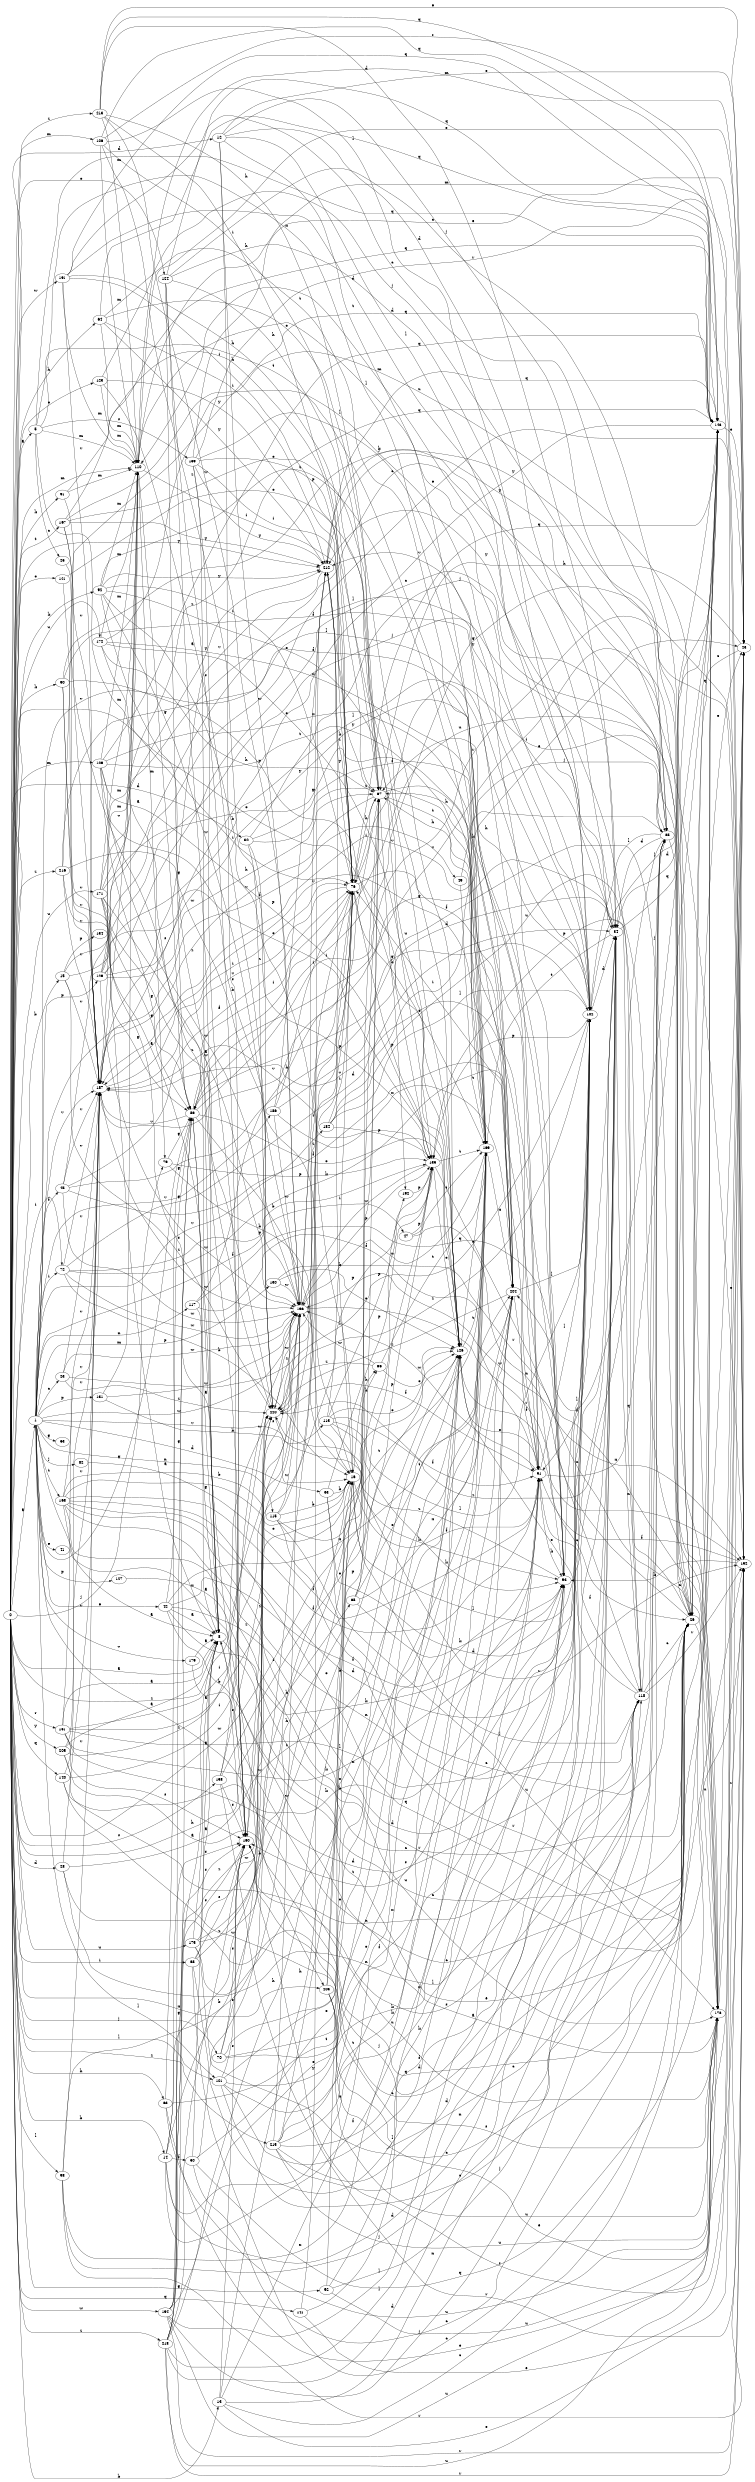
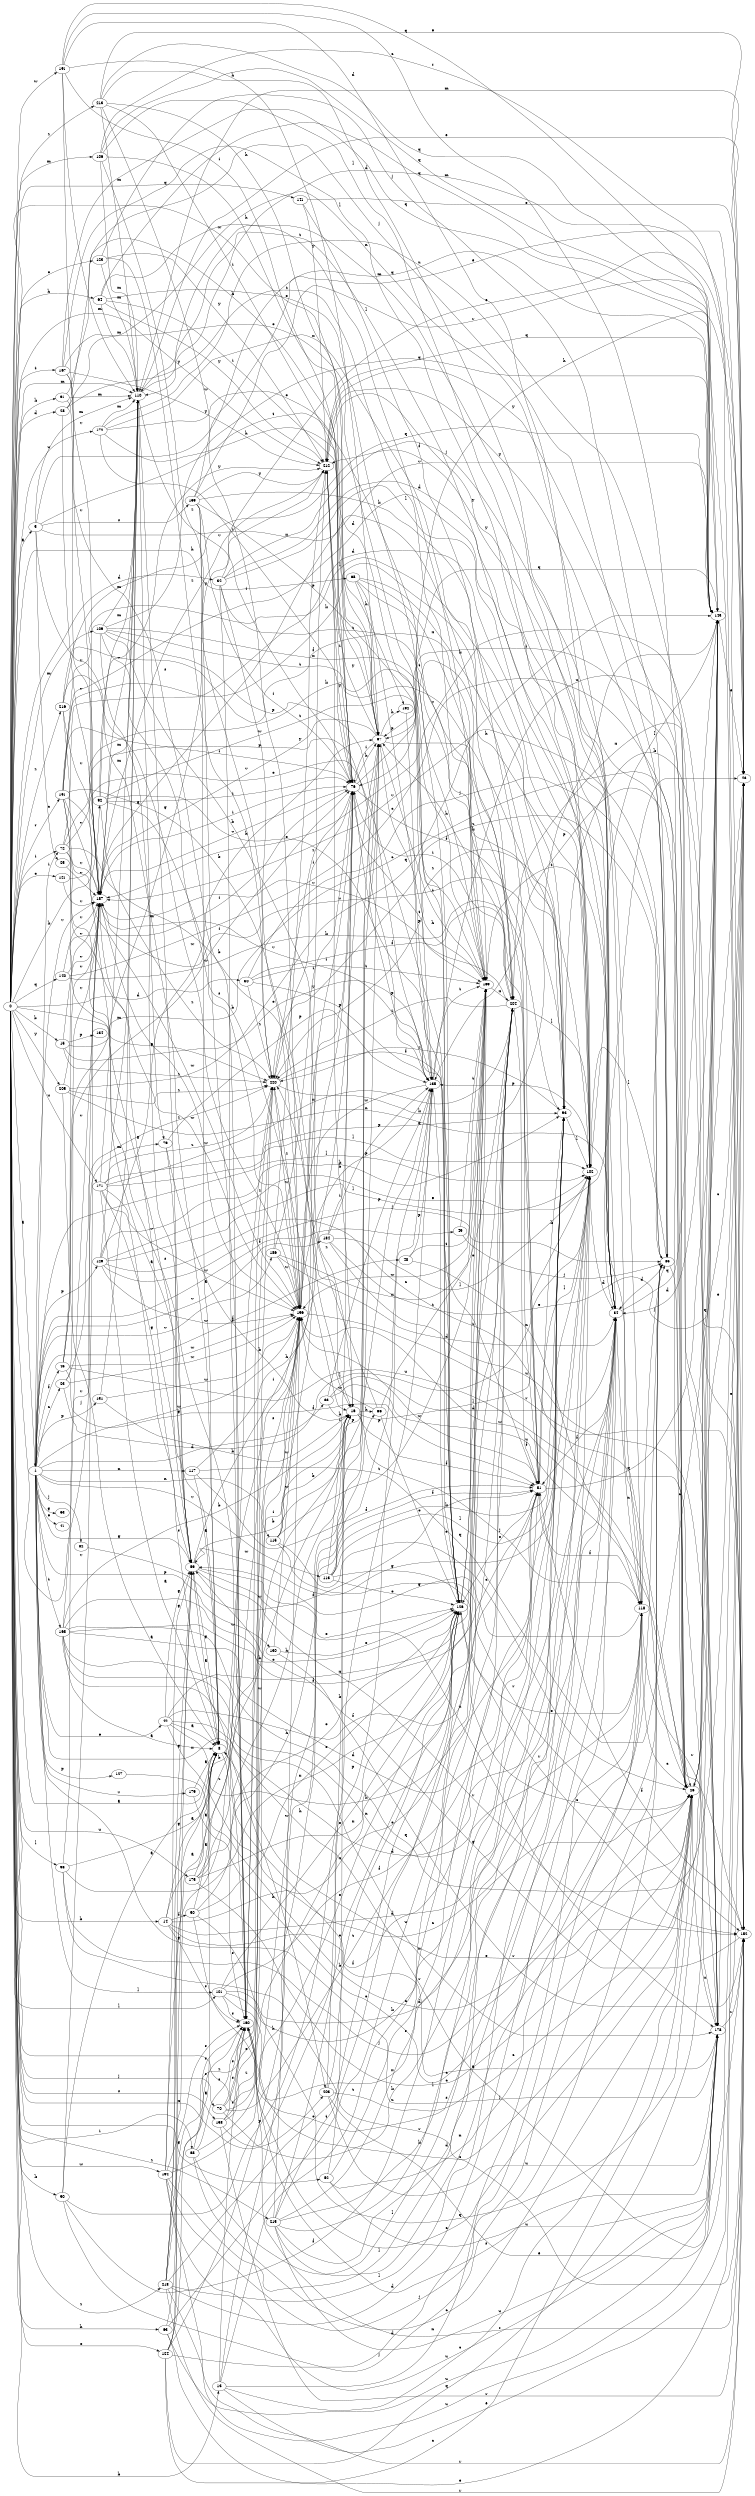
node "12": label "12" -> "32"
edge "92" -> "196": now "151" -> "196"
node "47": label "47" -> "48"
